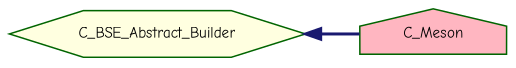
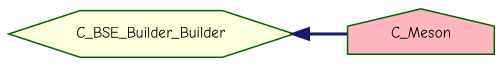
node "C_BSE_Abstract_Builder": label "C_BSE_Abstract_Builder" -> "C_BSE_Builder_Builder"
